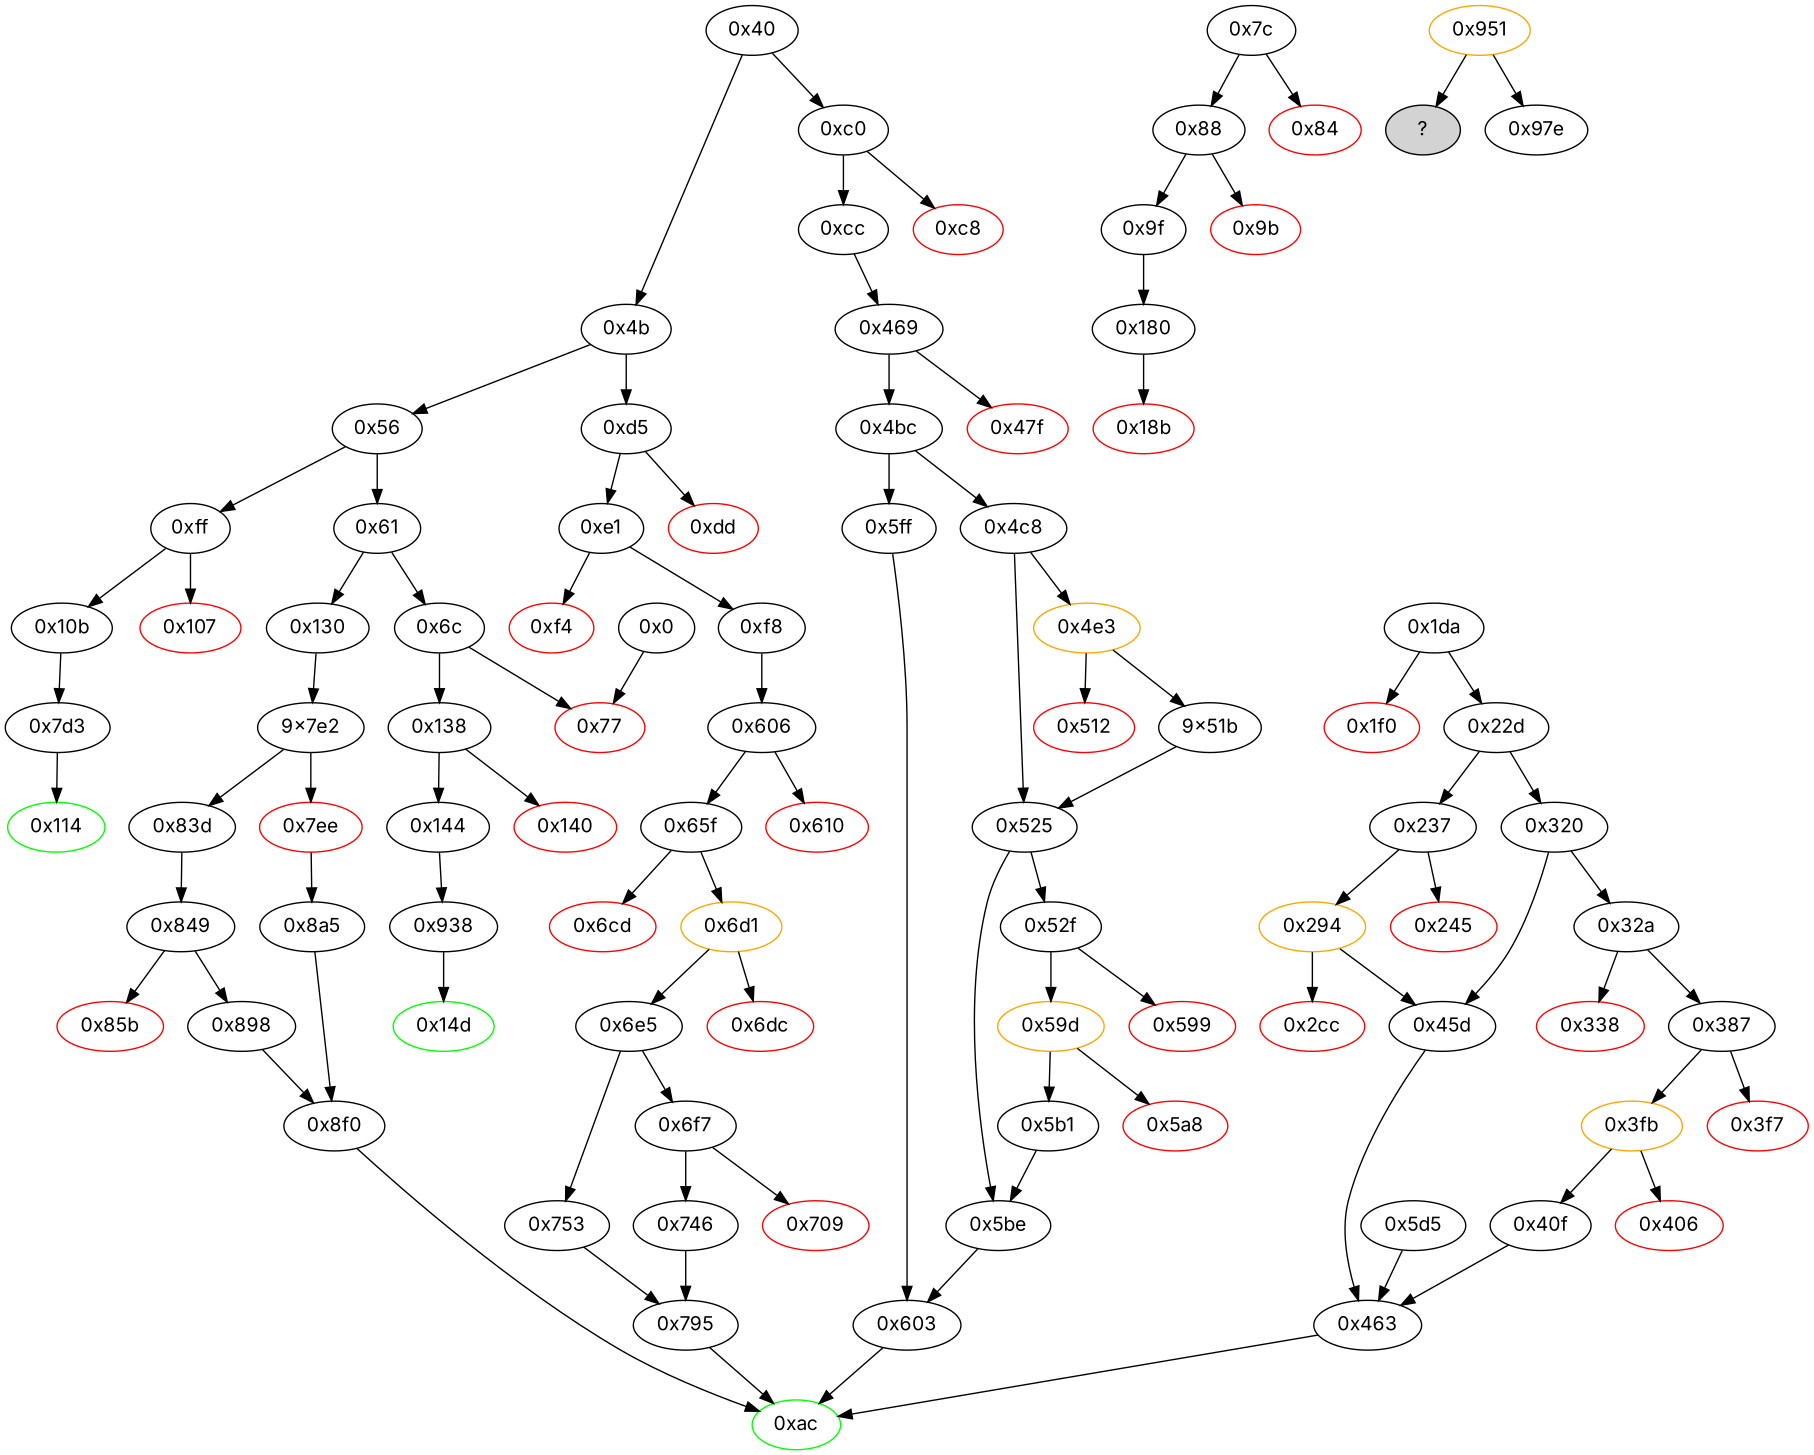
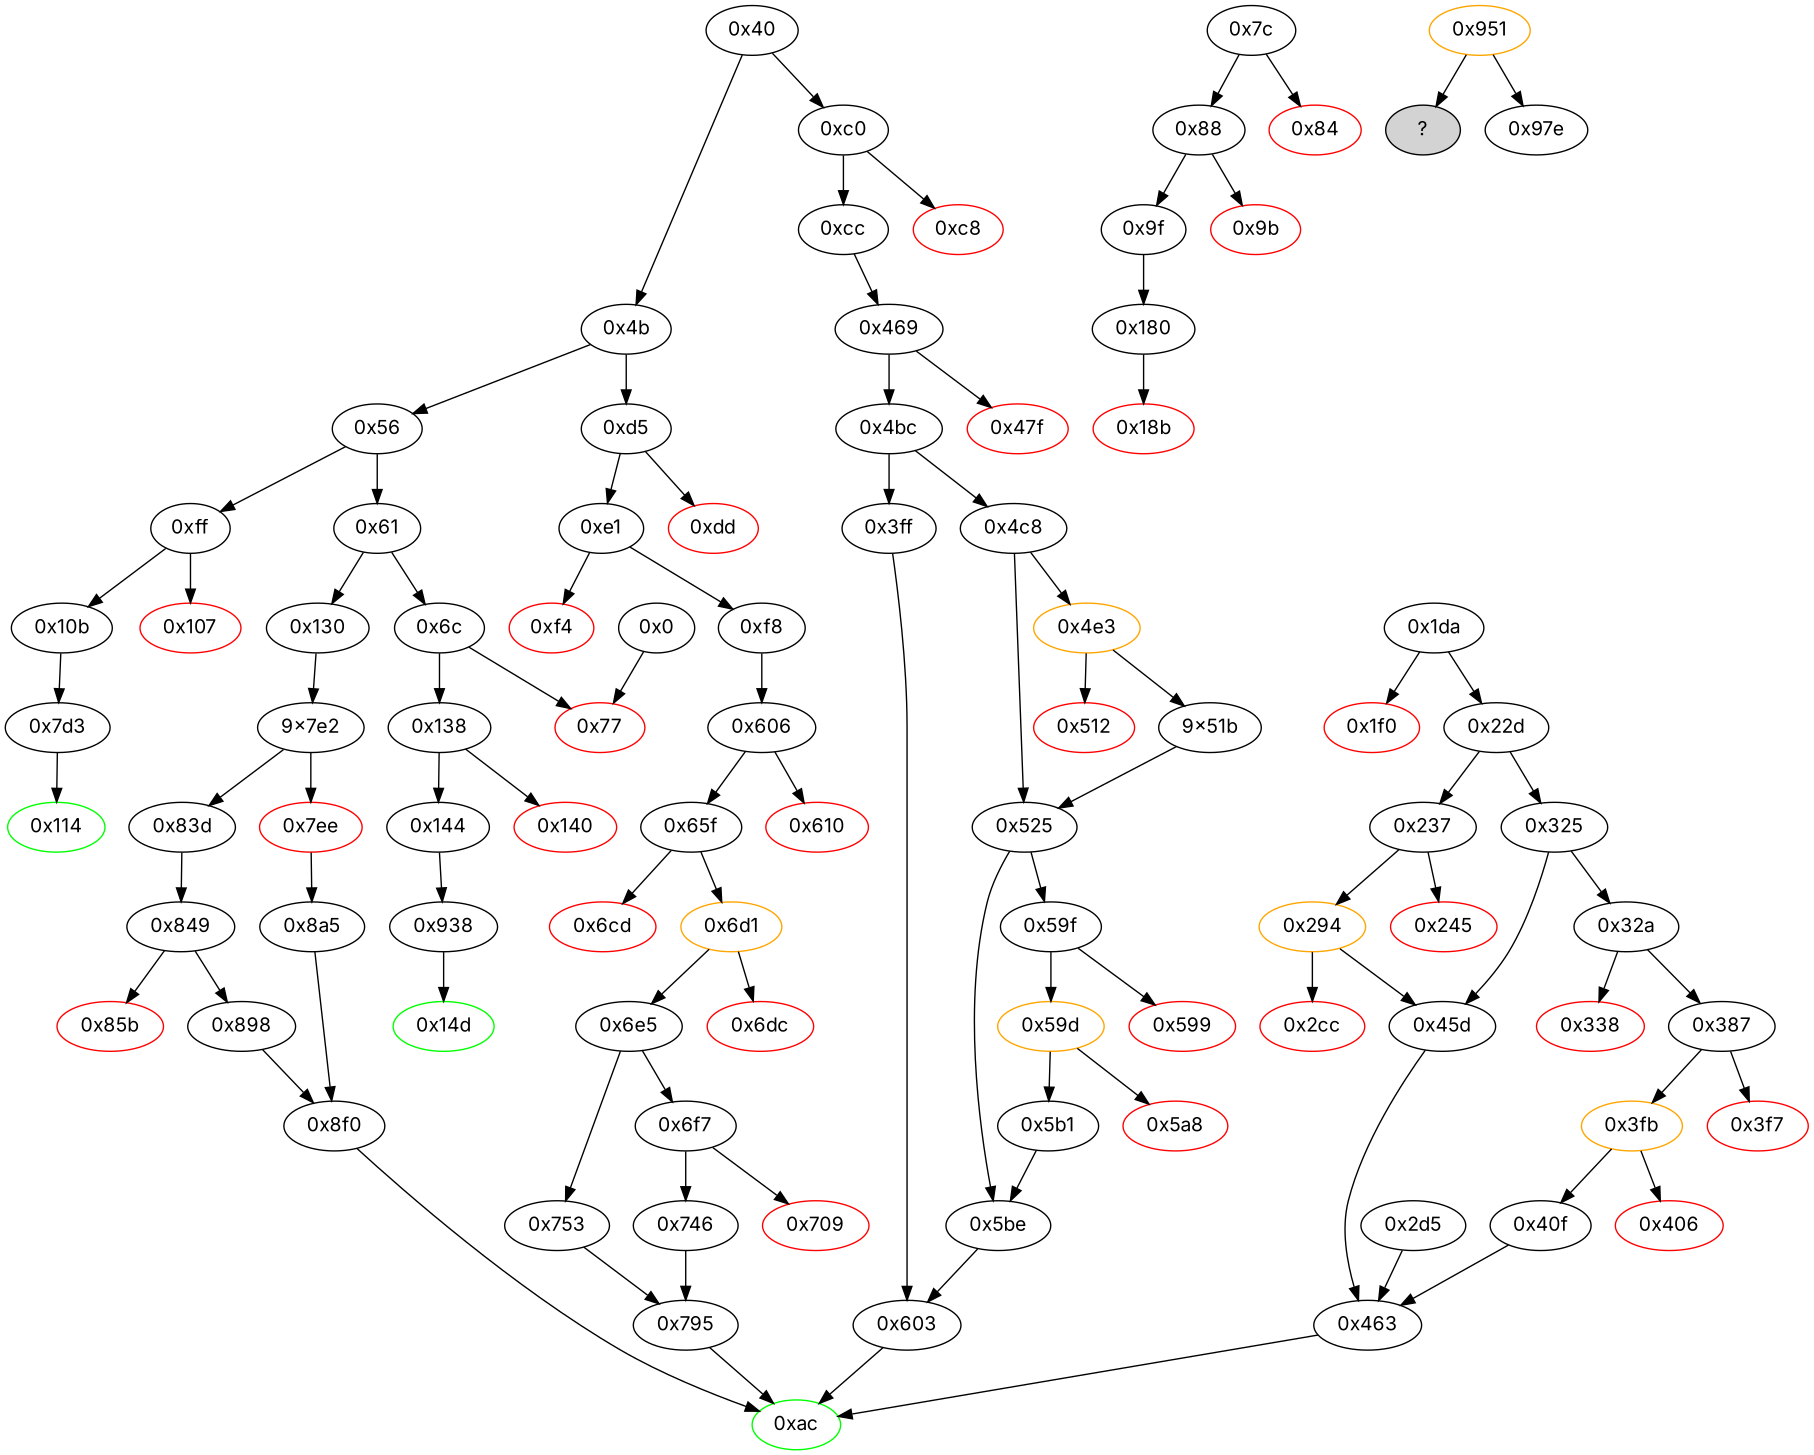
node "0x5ff": label "0x5ff" -> "0x3ff"
node "0x320": label "0x320" -> "0x325"
node "0x52f": label "0x52f" -> "0x59f"
node "0x5d5": label "0x5d5" -> "0x2d5"
